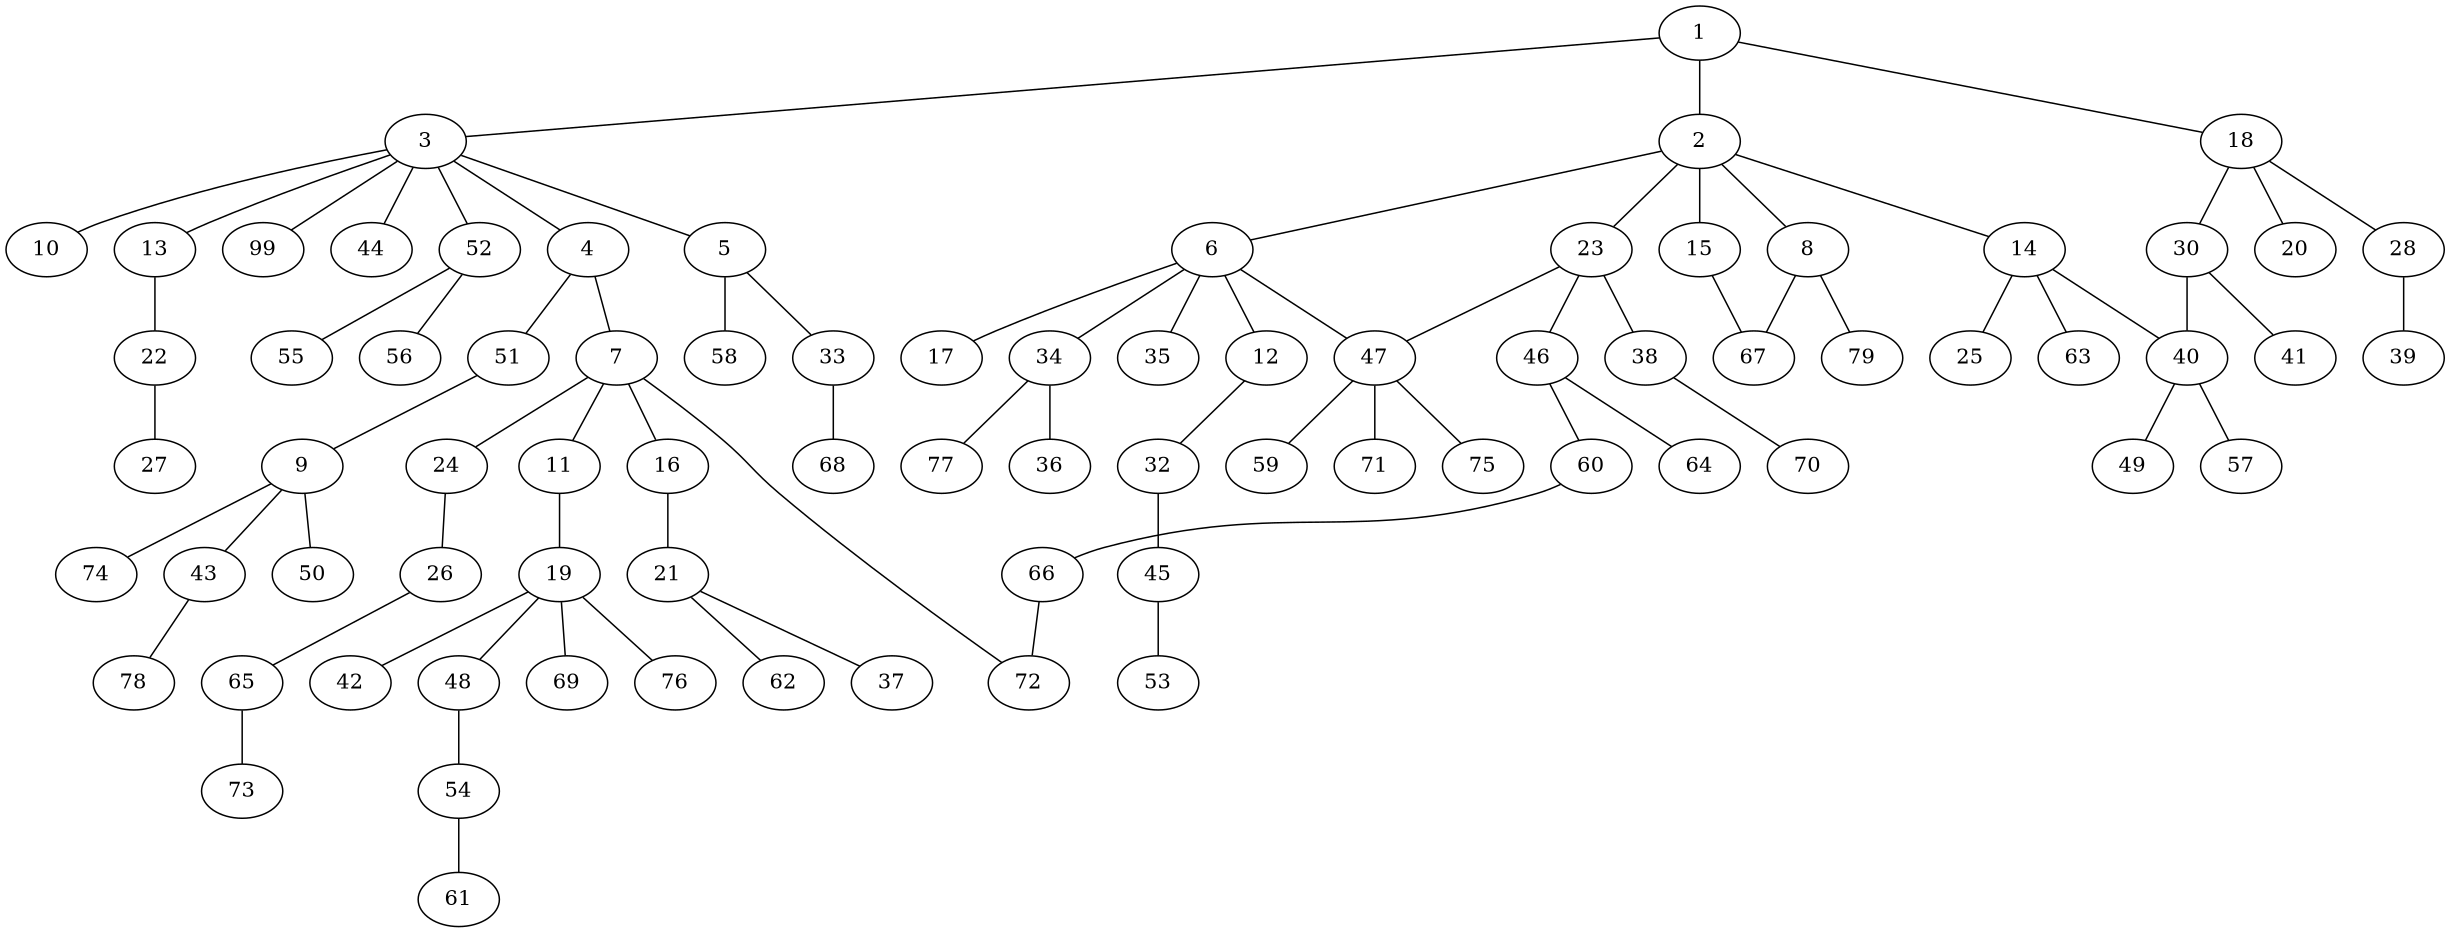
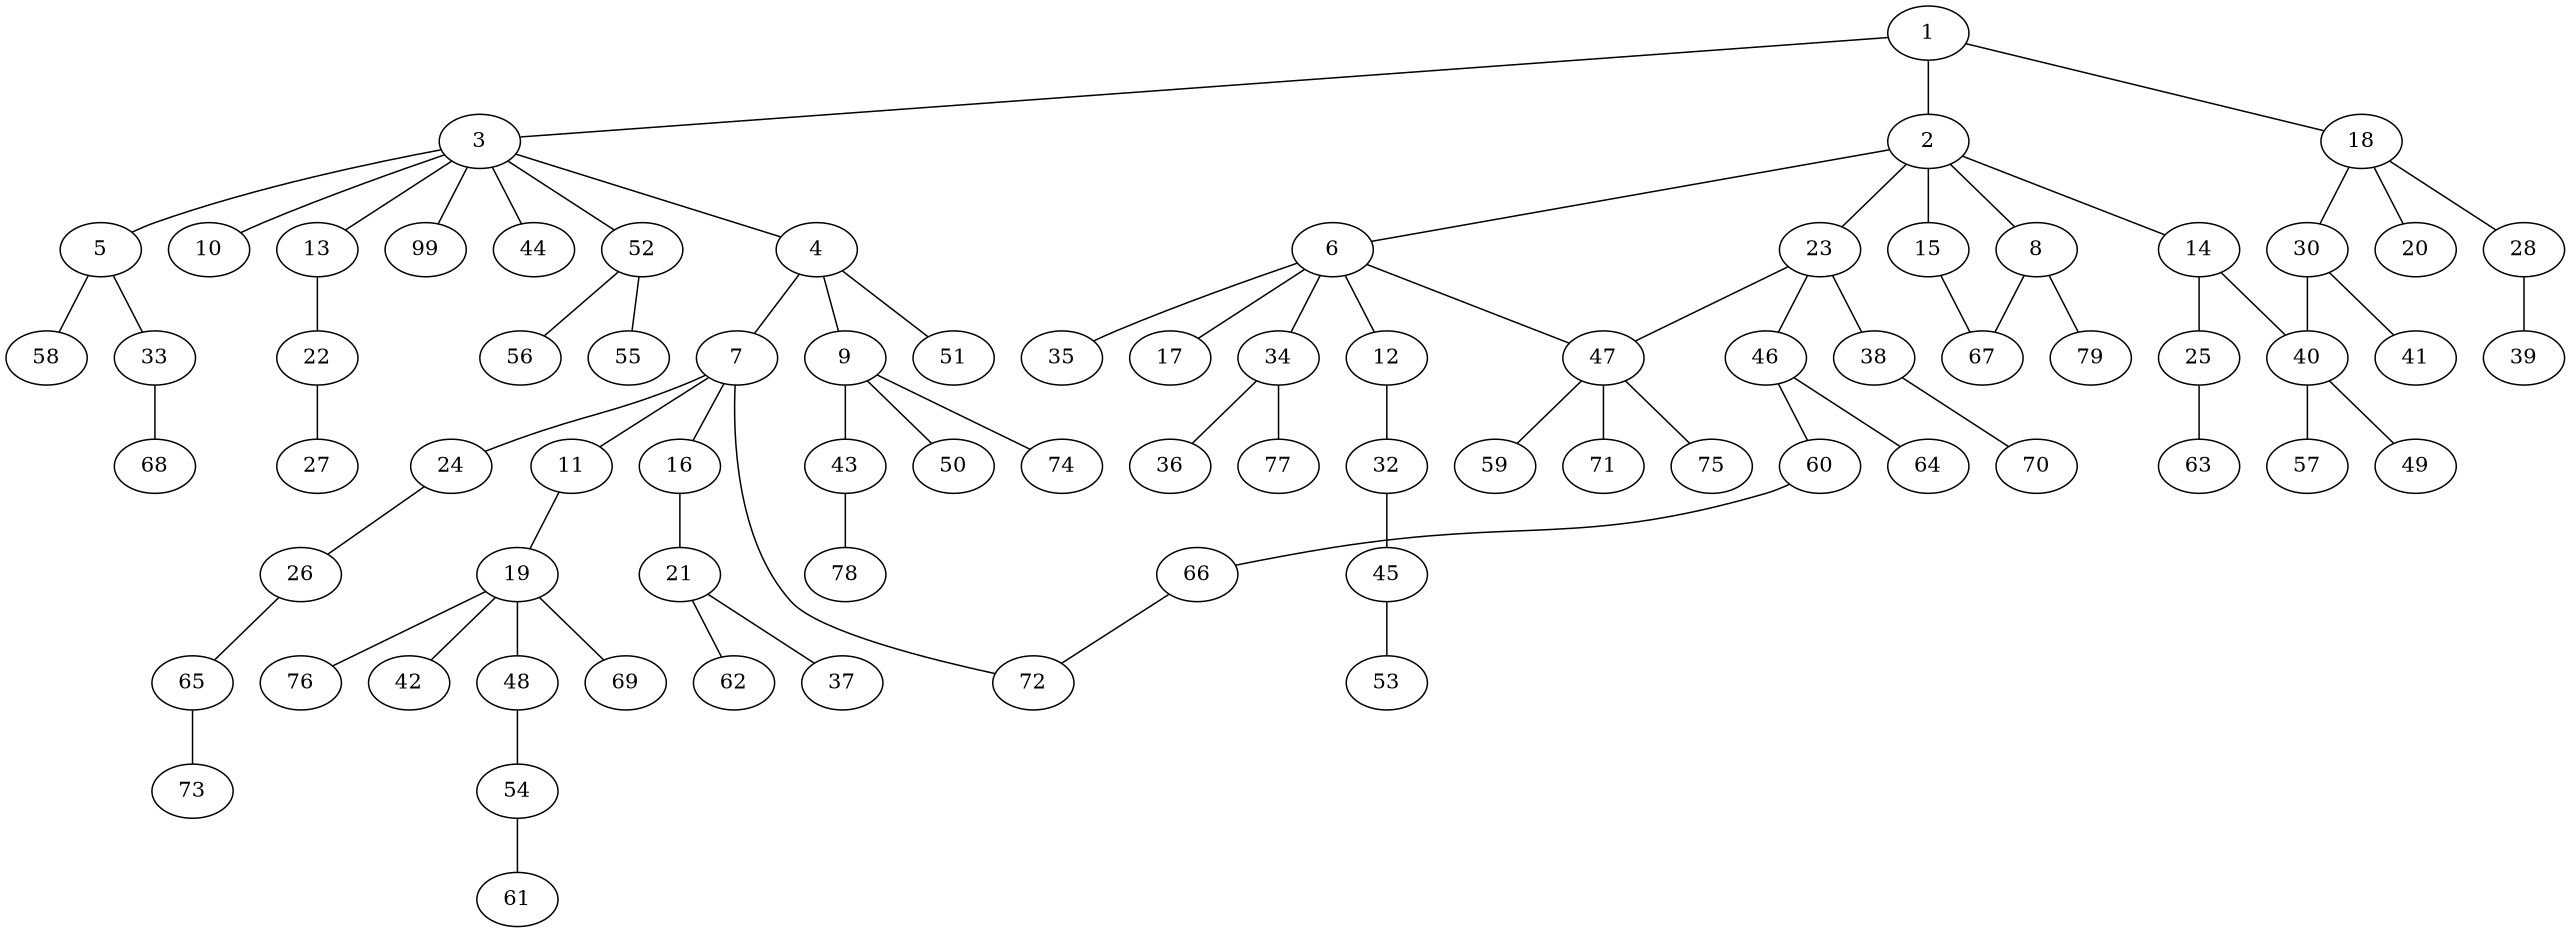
edge "14" -- "63": now "25" -- "63"
edge "51" -- "9": now "4" -- "9"
